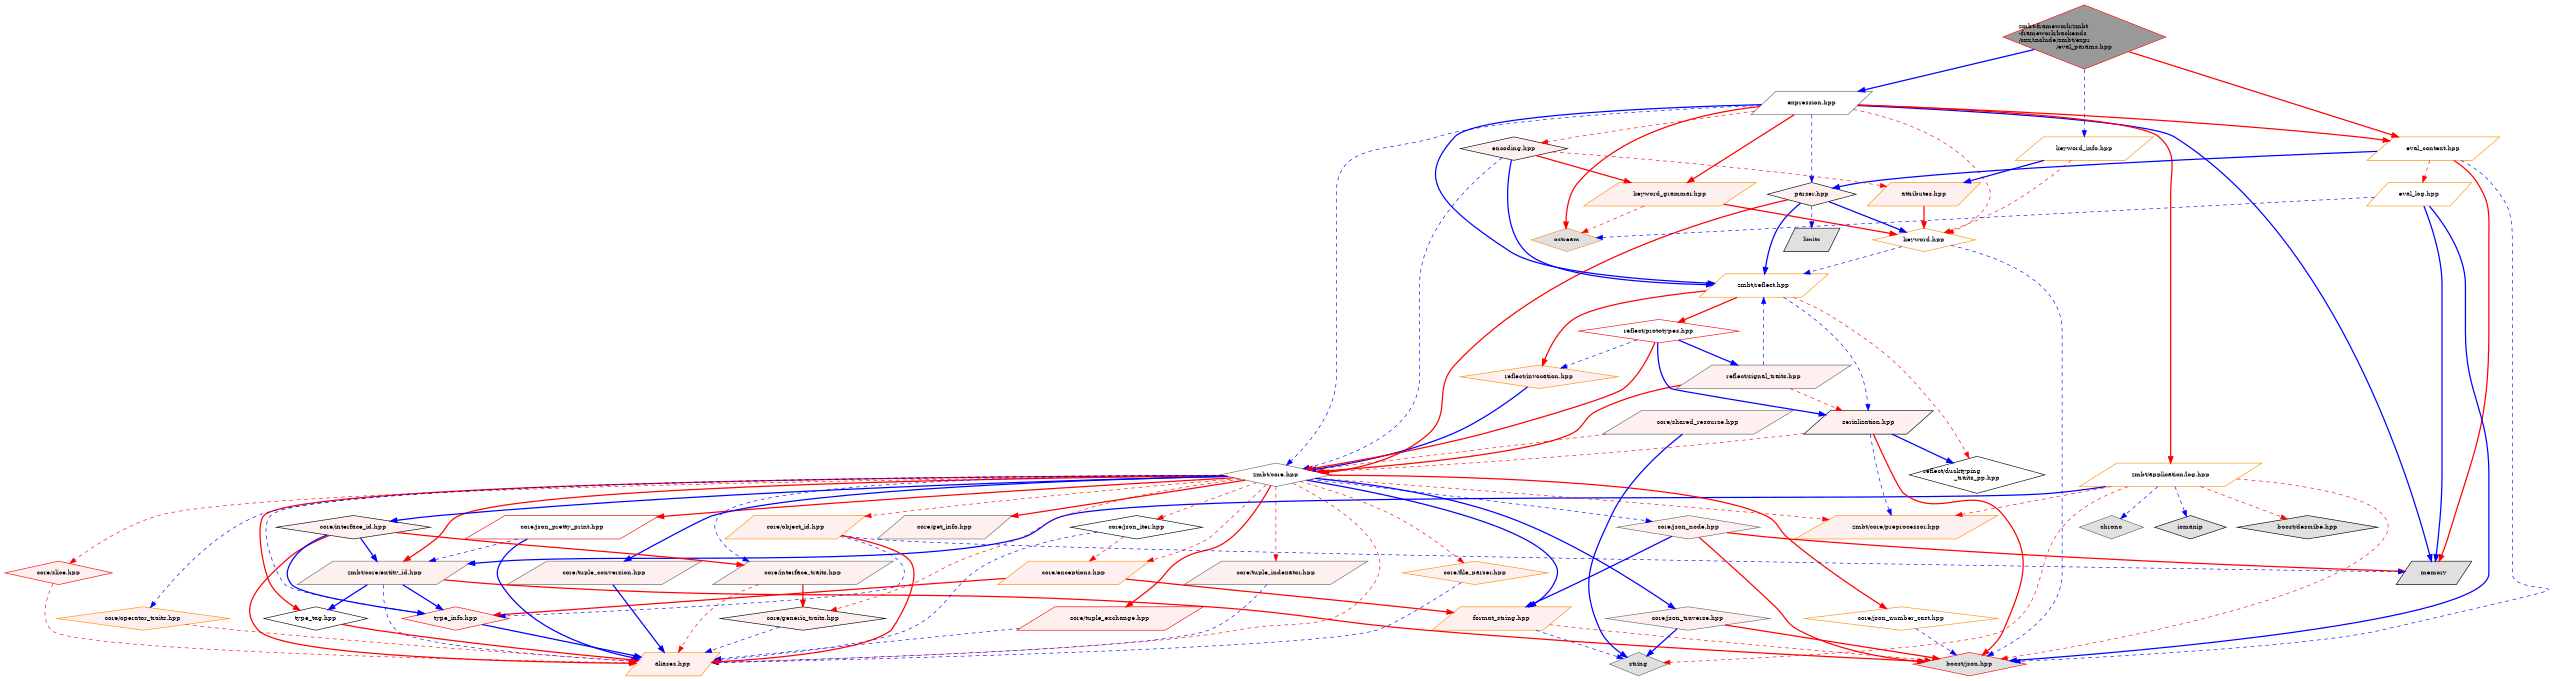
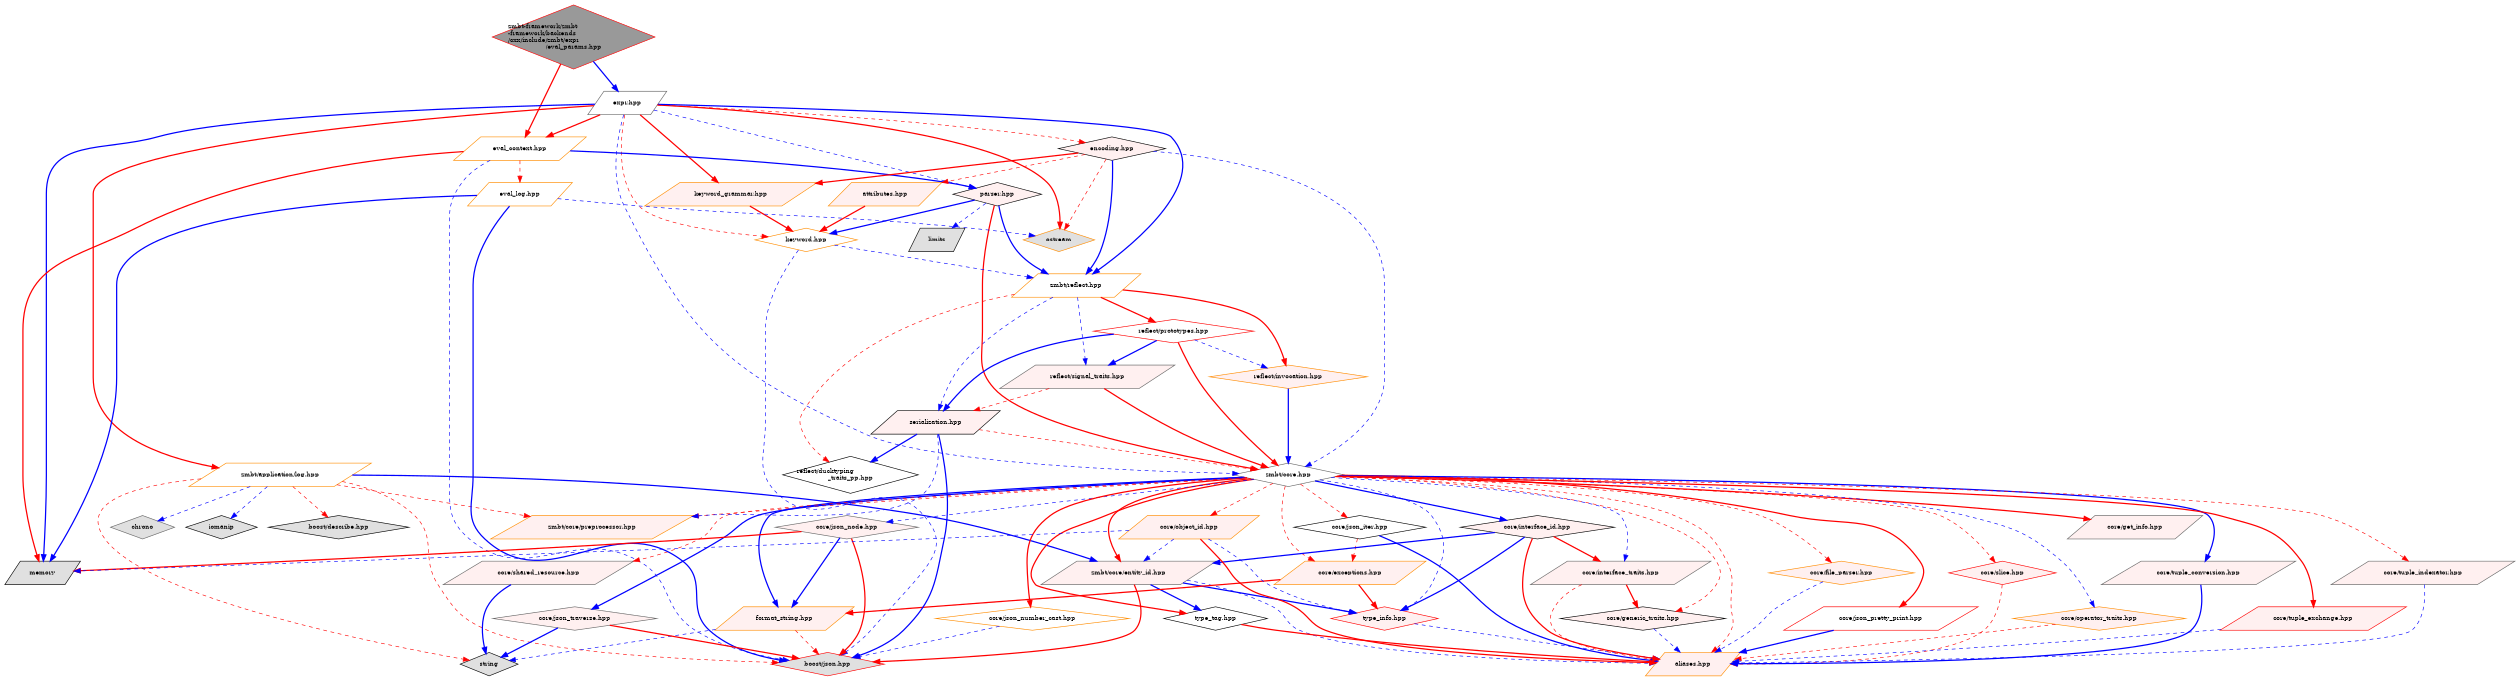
node "expression.hpp": label "expression.hpp" -> "expr.hpp"
node "keyword_info.hpp": removed
edge "keyword_grammar.hpp" -> "ostream": now "encoding.hpp" -> "ostream"
edge "reflect/signal_traits.hpp" -> "zmbt/reflect.hpp": reversed
edge "core/shared_resource.hpp" -> "zmbt/core.hpp": reversed
edge "serialization.hpp" -> "boost/json.hpp": color red -> blue
edge "core/json_pretty_print.hpp" -> "zmbt/core/entity_id.hpp": now "core/object_id.hpp" -> "zmbt/core/entity_id.hpp"
edge "core/json_iter.hpp" -> "aliases.hpp": style dashed -> bold
edge "type_info.hpp" -> "aliases.hpp": style bold -> dashed
node "string": color gray40 -> black
